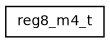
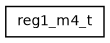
node "reg8_m4_t": label "reg8_m4_t" -> "reg1_m4_t"
